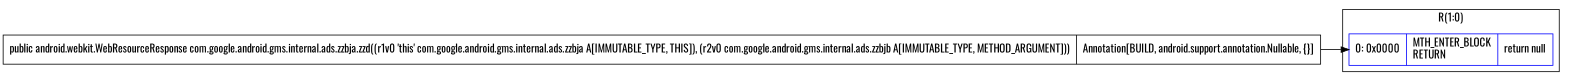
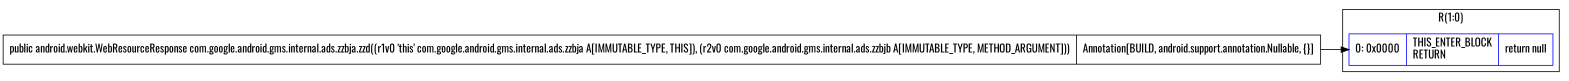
node "0: 0x0000": text "MTH_ENTER_BLOCK" -> "THIS_ENTER_BLOCK"
